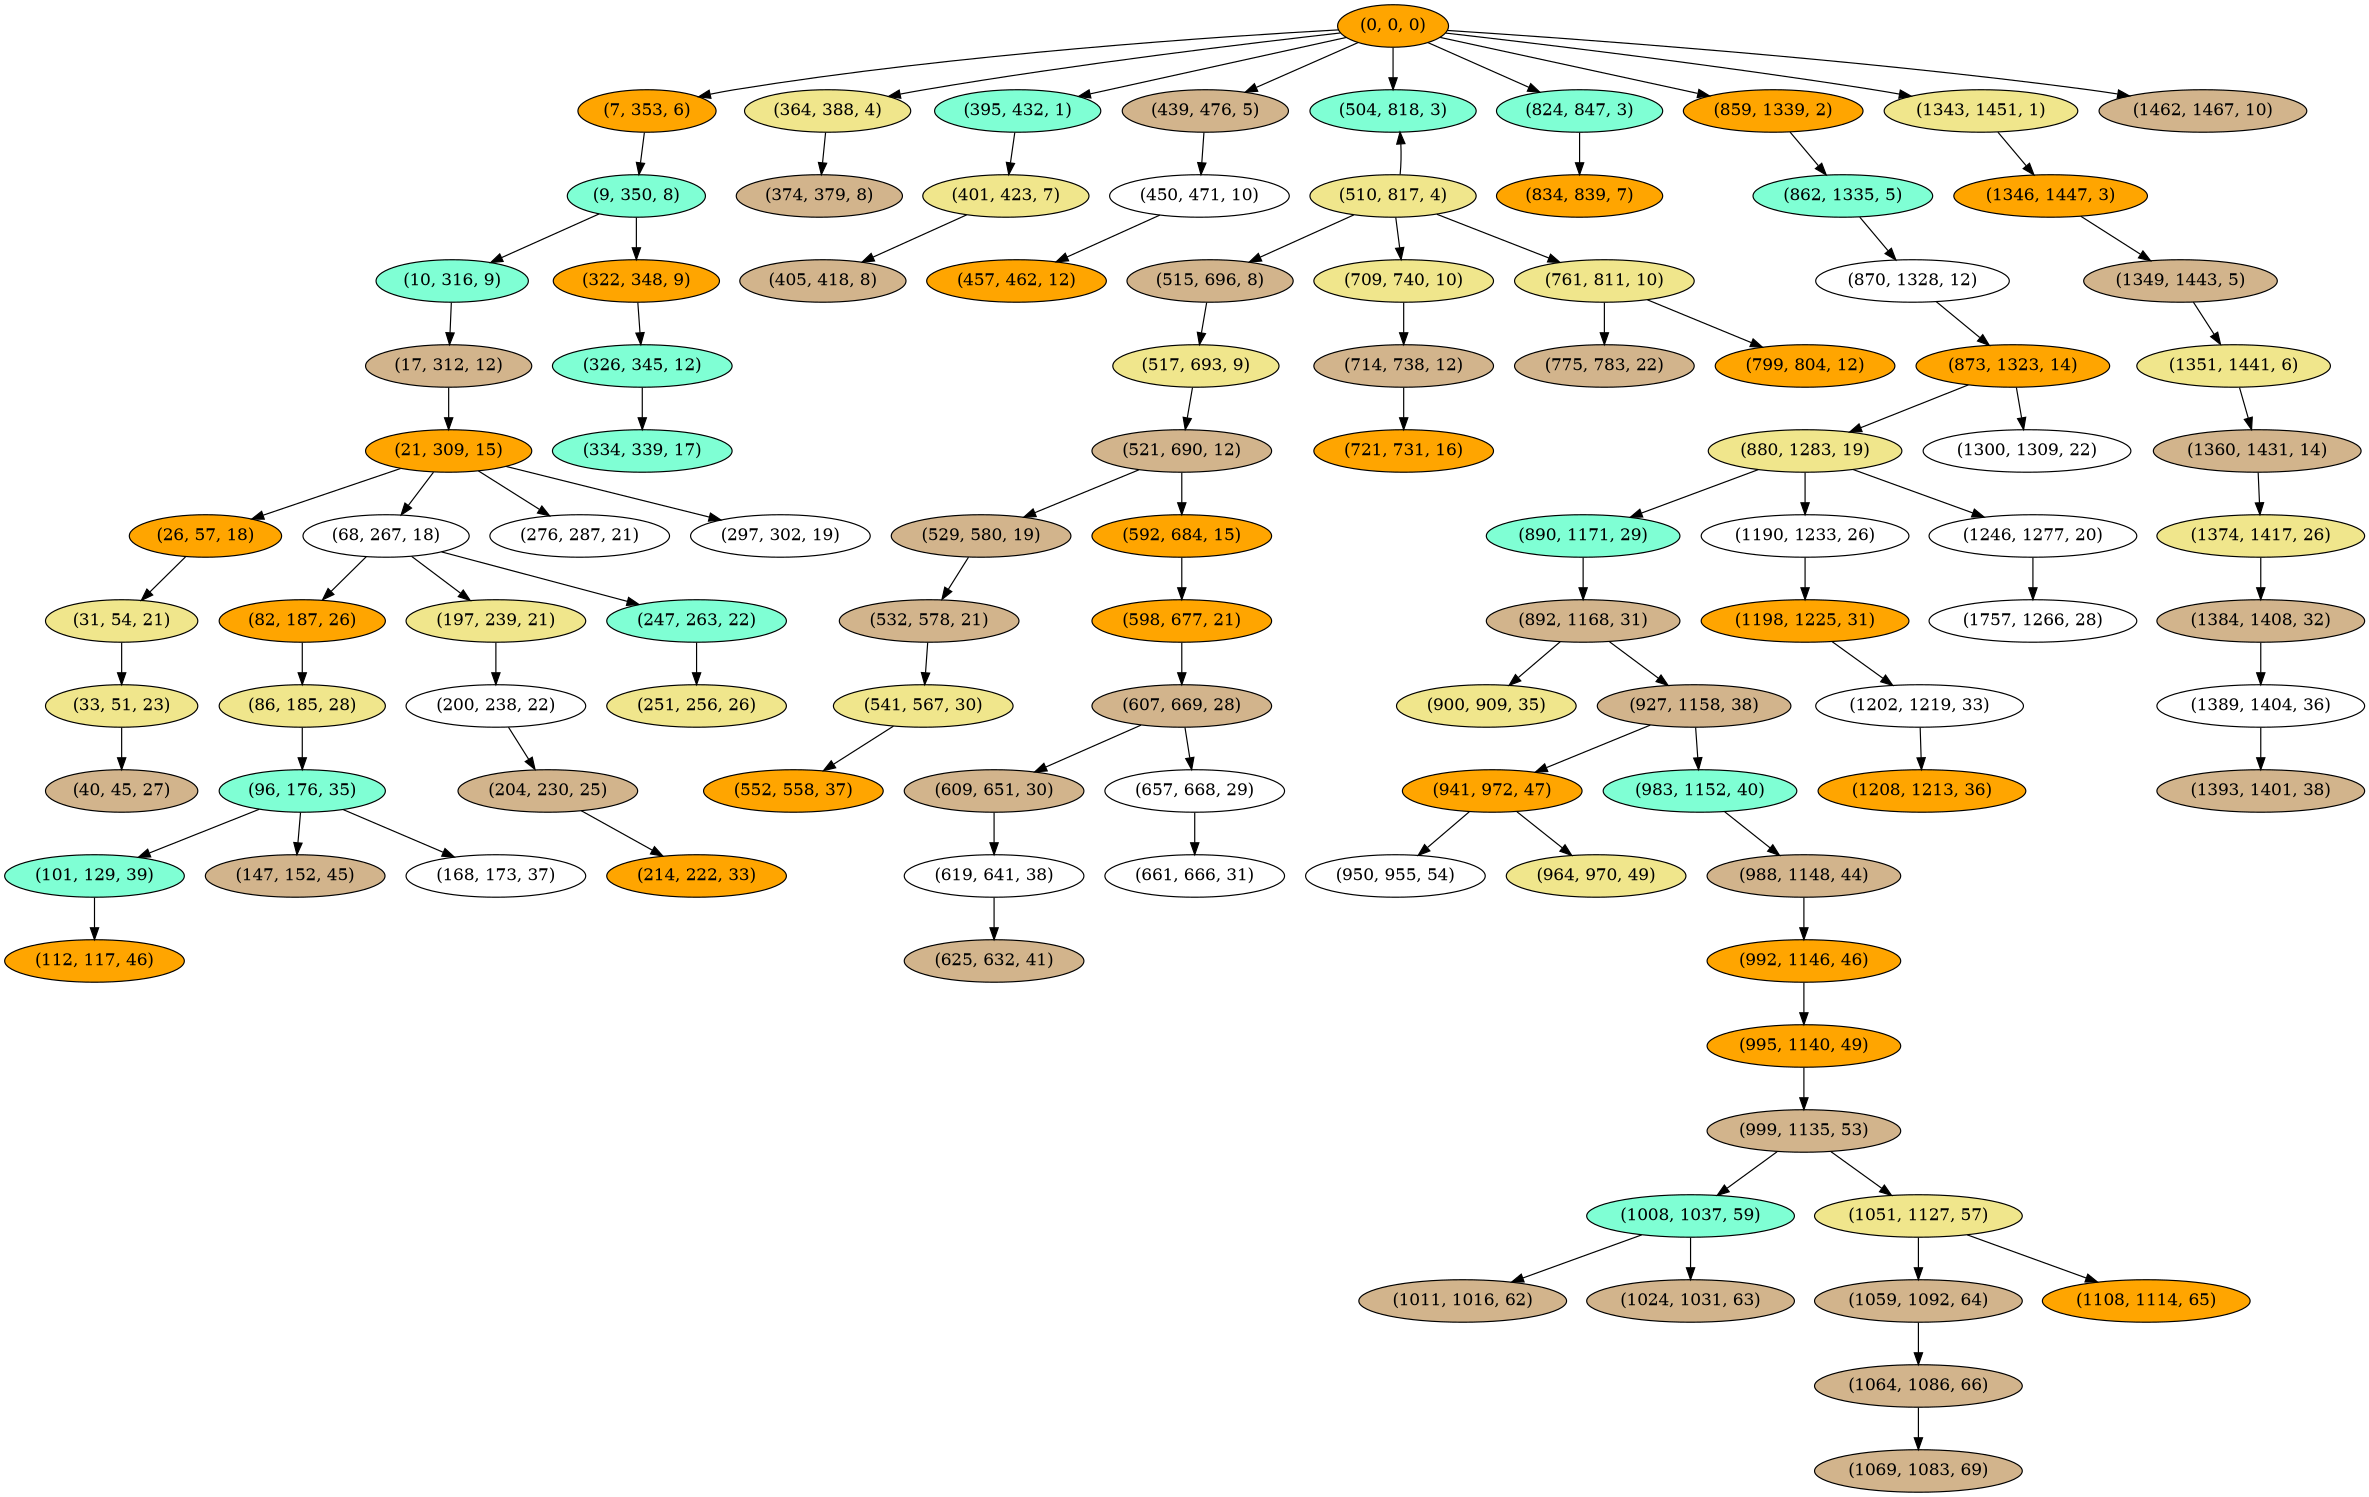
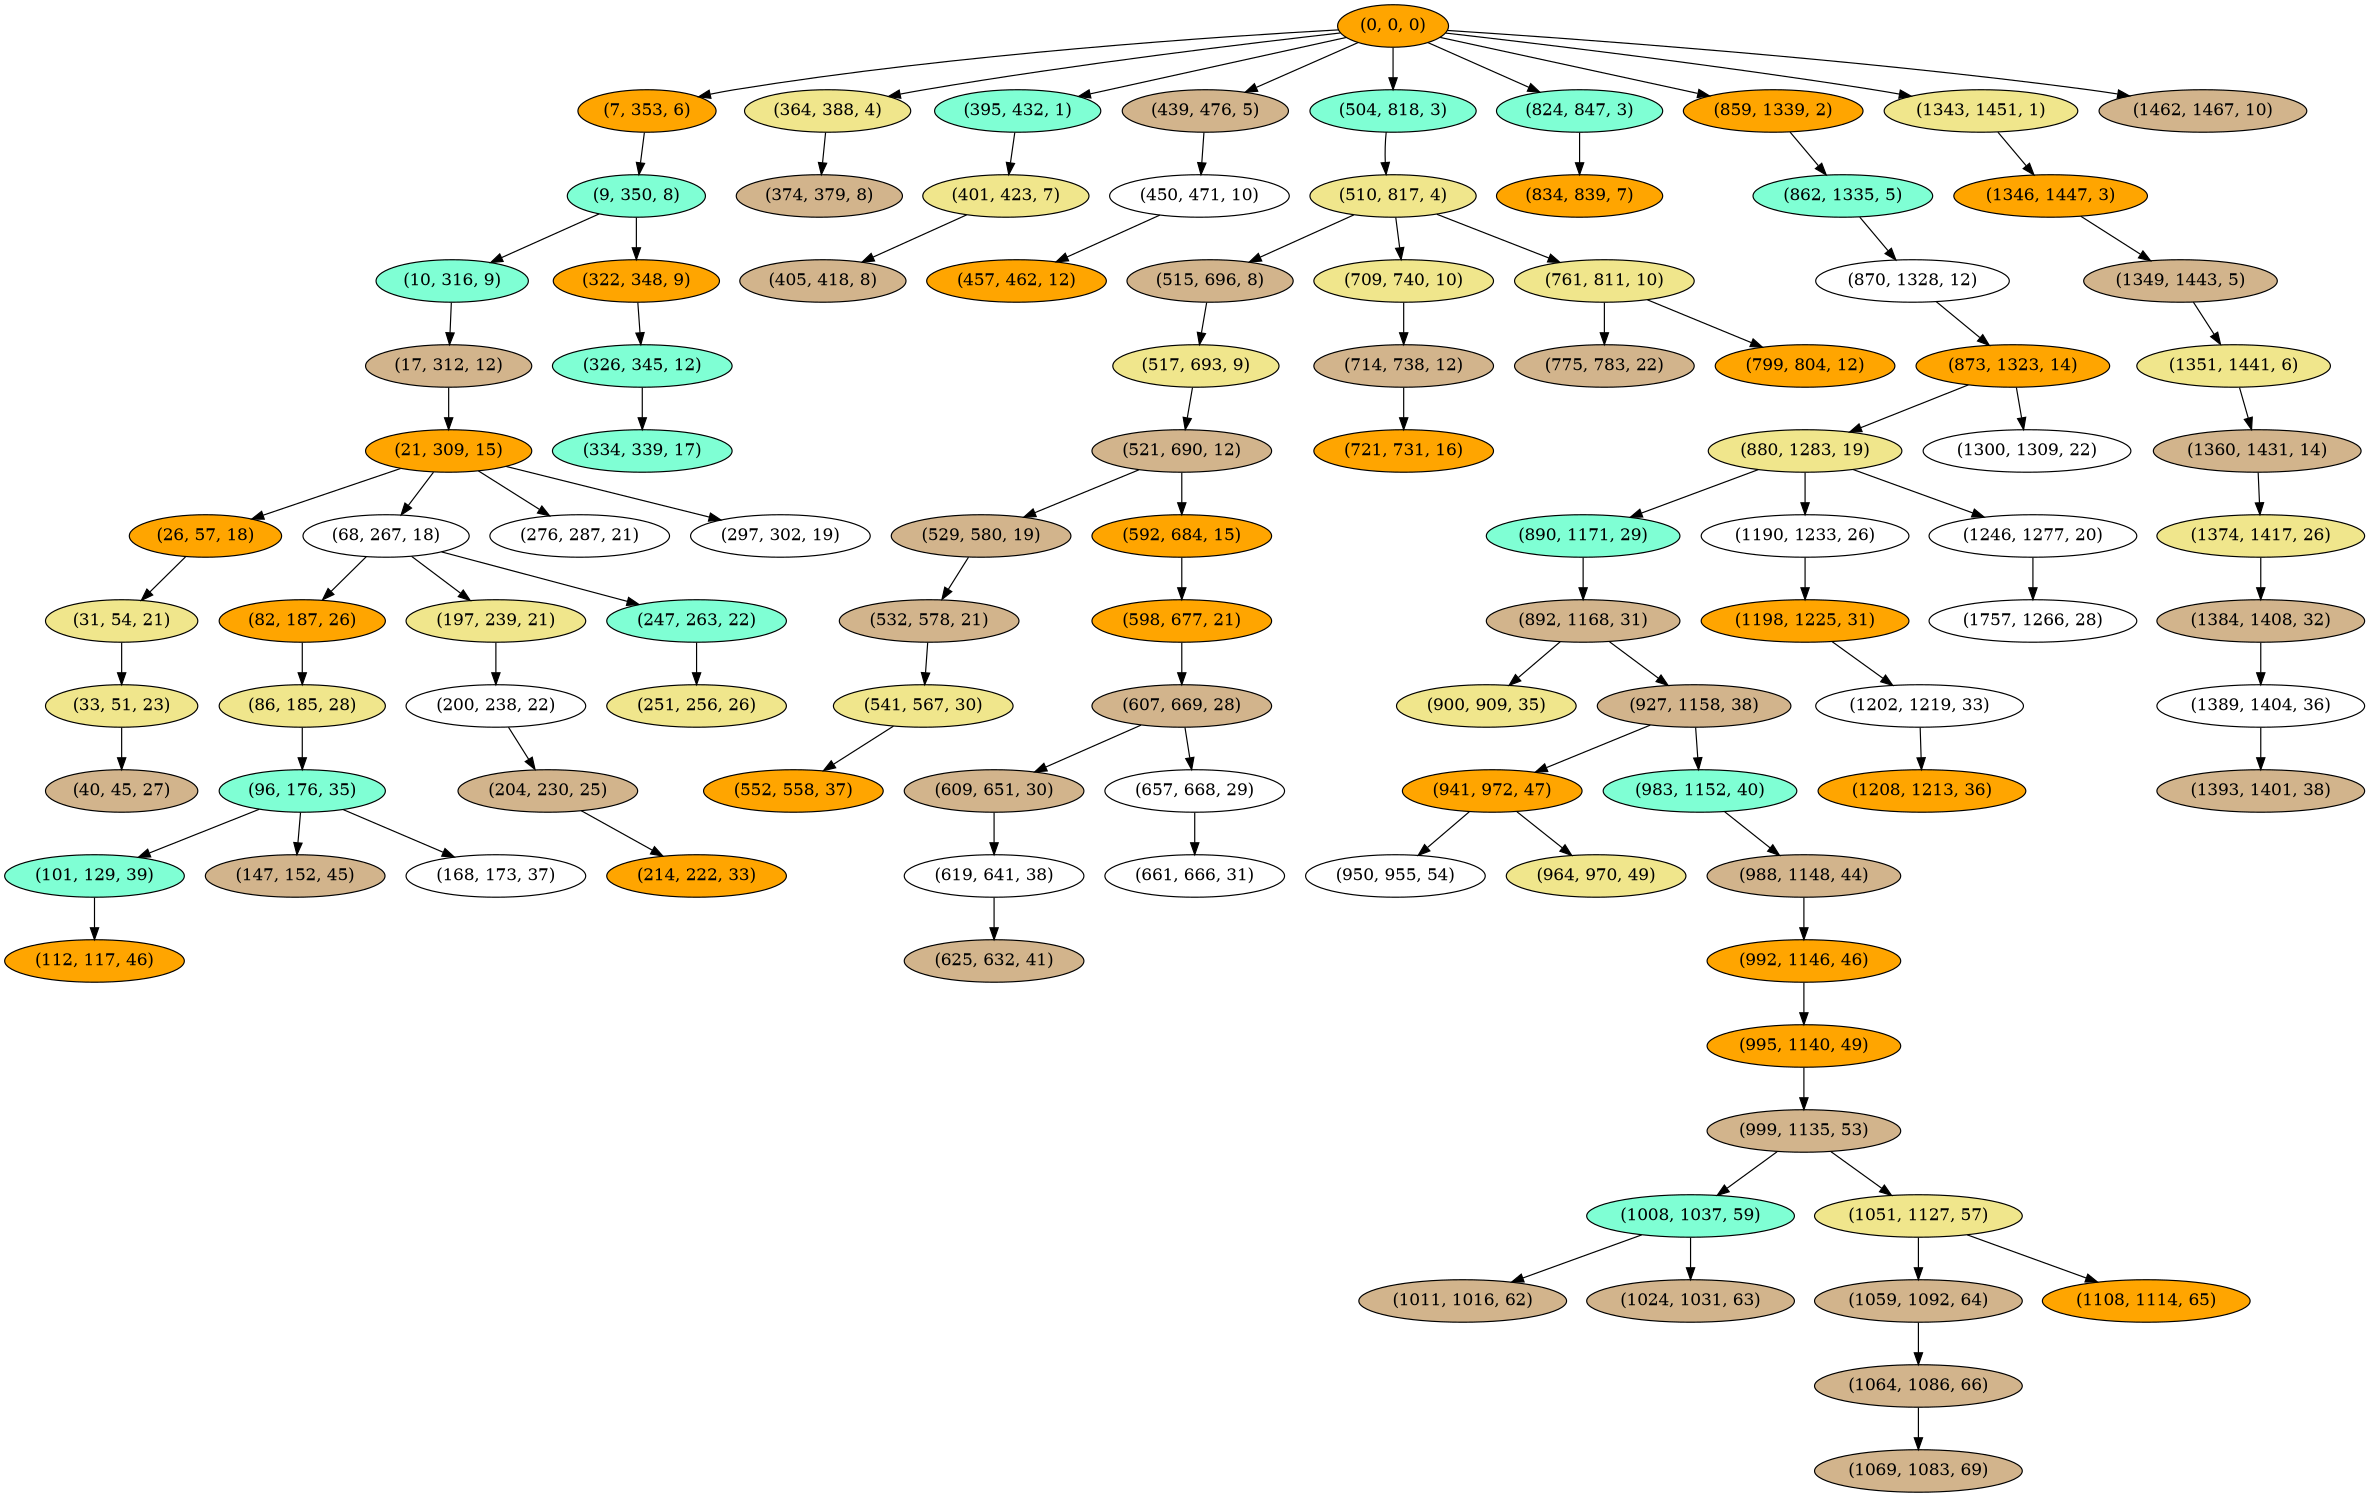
edge "(510, 817, 4)" -> "(504, 818, 3)": reversed
